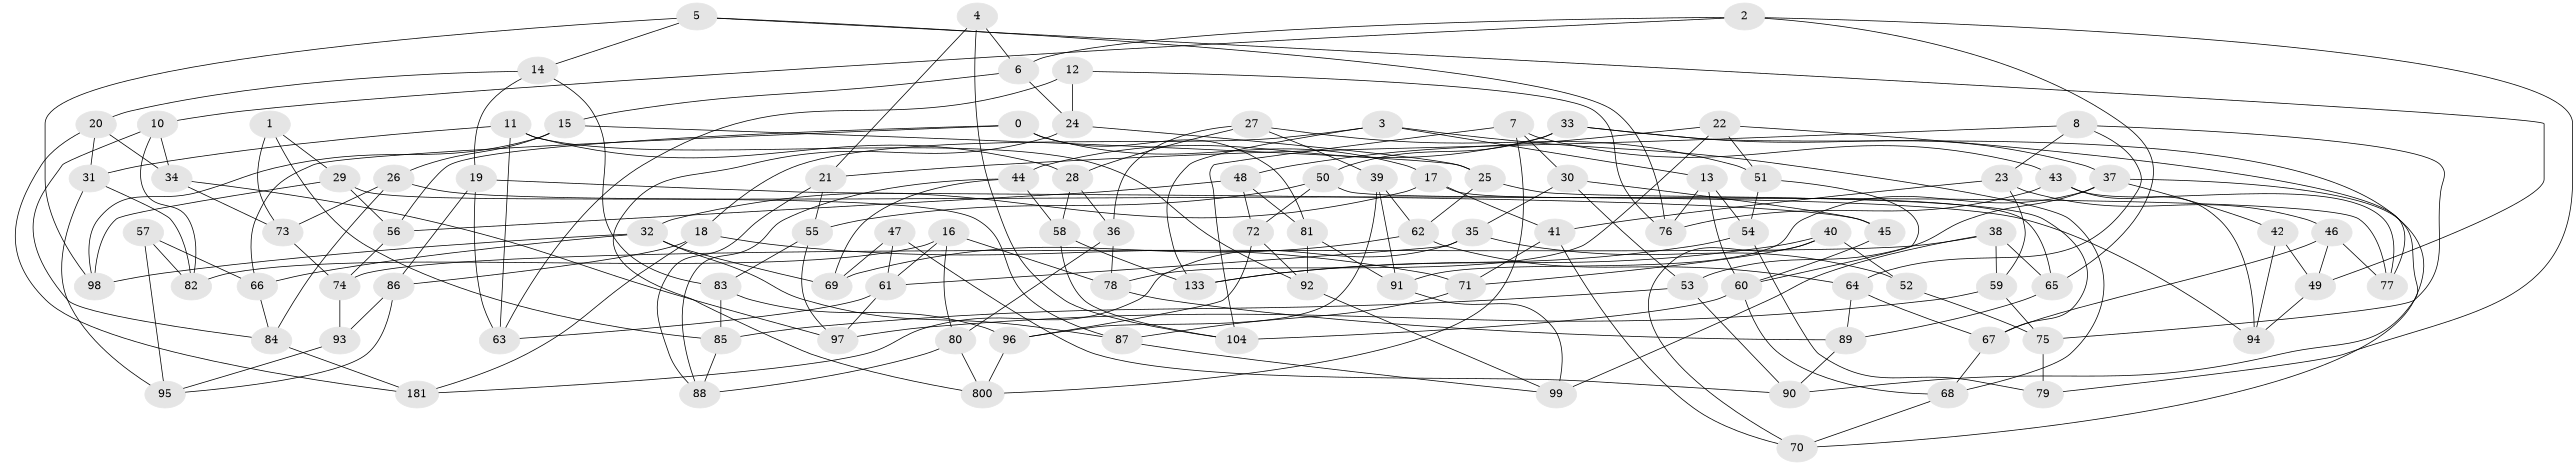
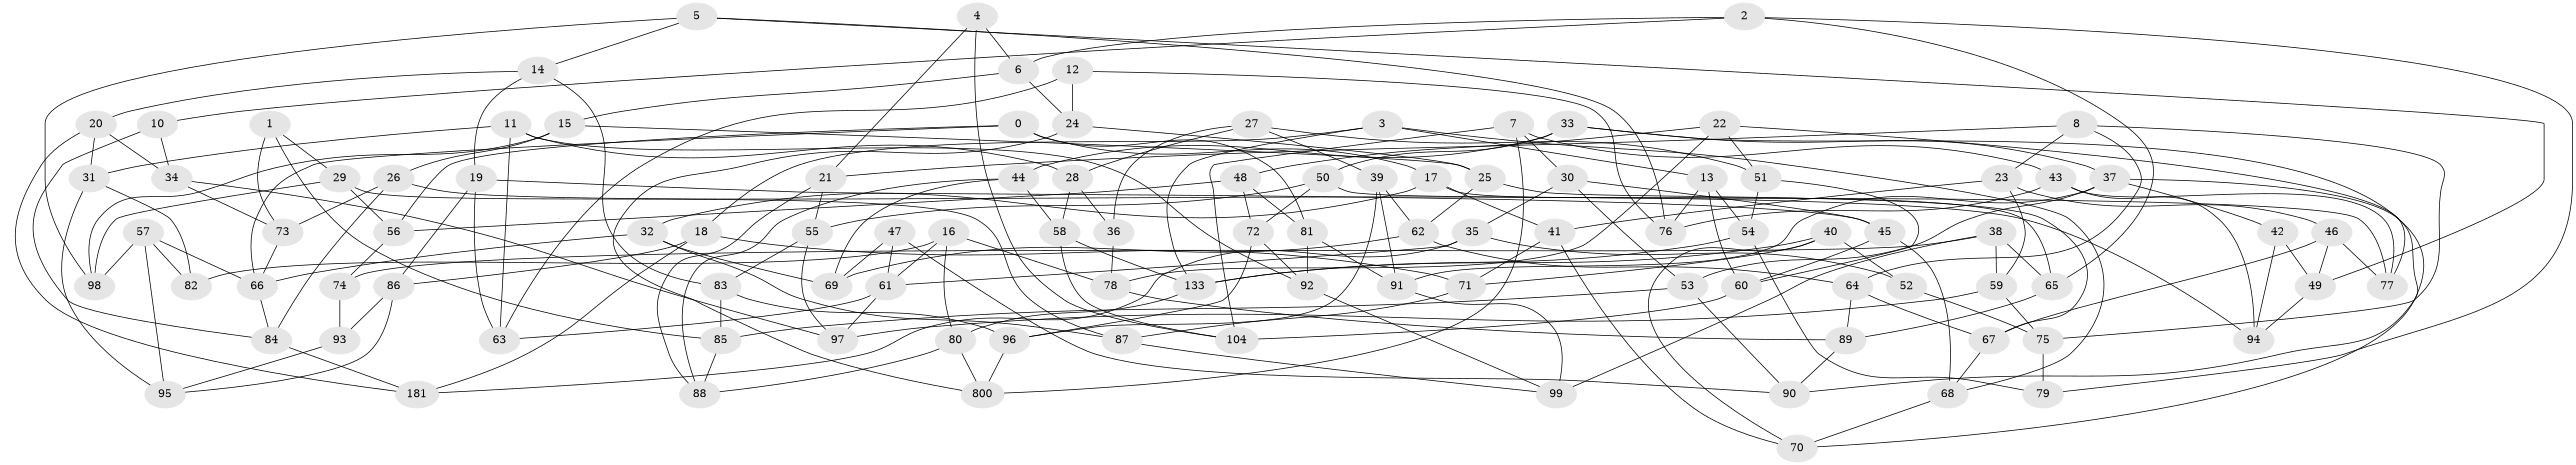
edge "10" -- "82": removed
edge "73" -- "74": now "73" -- "66"
edge "32" -- "98": now "57" -- "98"
edge "36" -- "80": now "133" -- "80"
edge "60" -- "68": now "45" -- "68"
